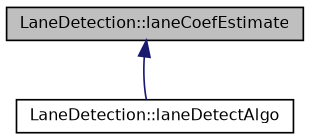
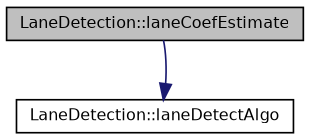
edge "LaneDetection::laneDetectAlgo" -> "LaneDetection::laneCoefEstimate": reversed
